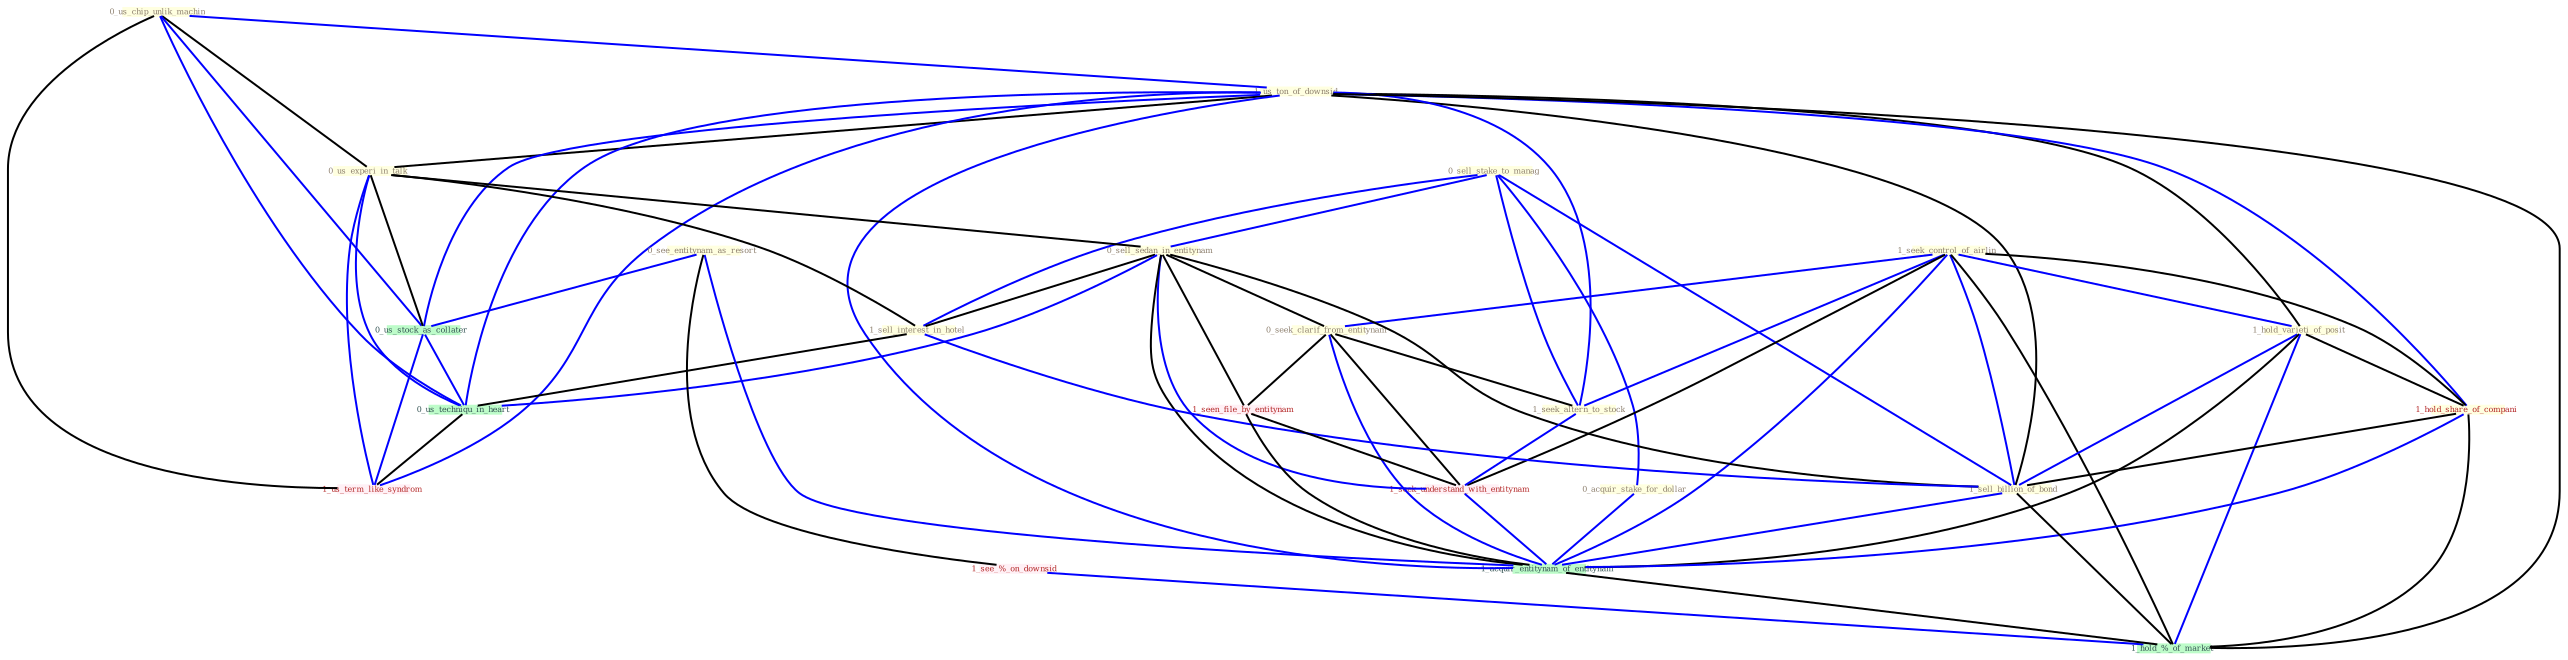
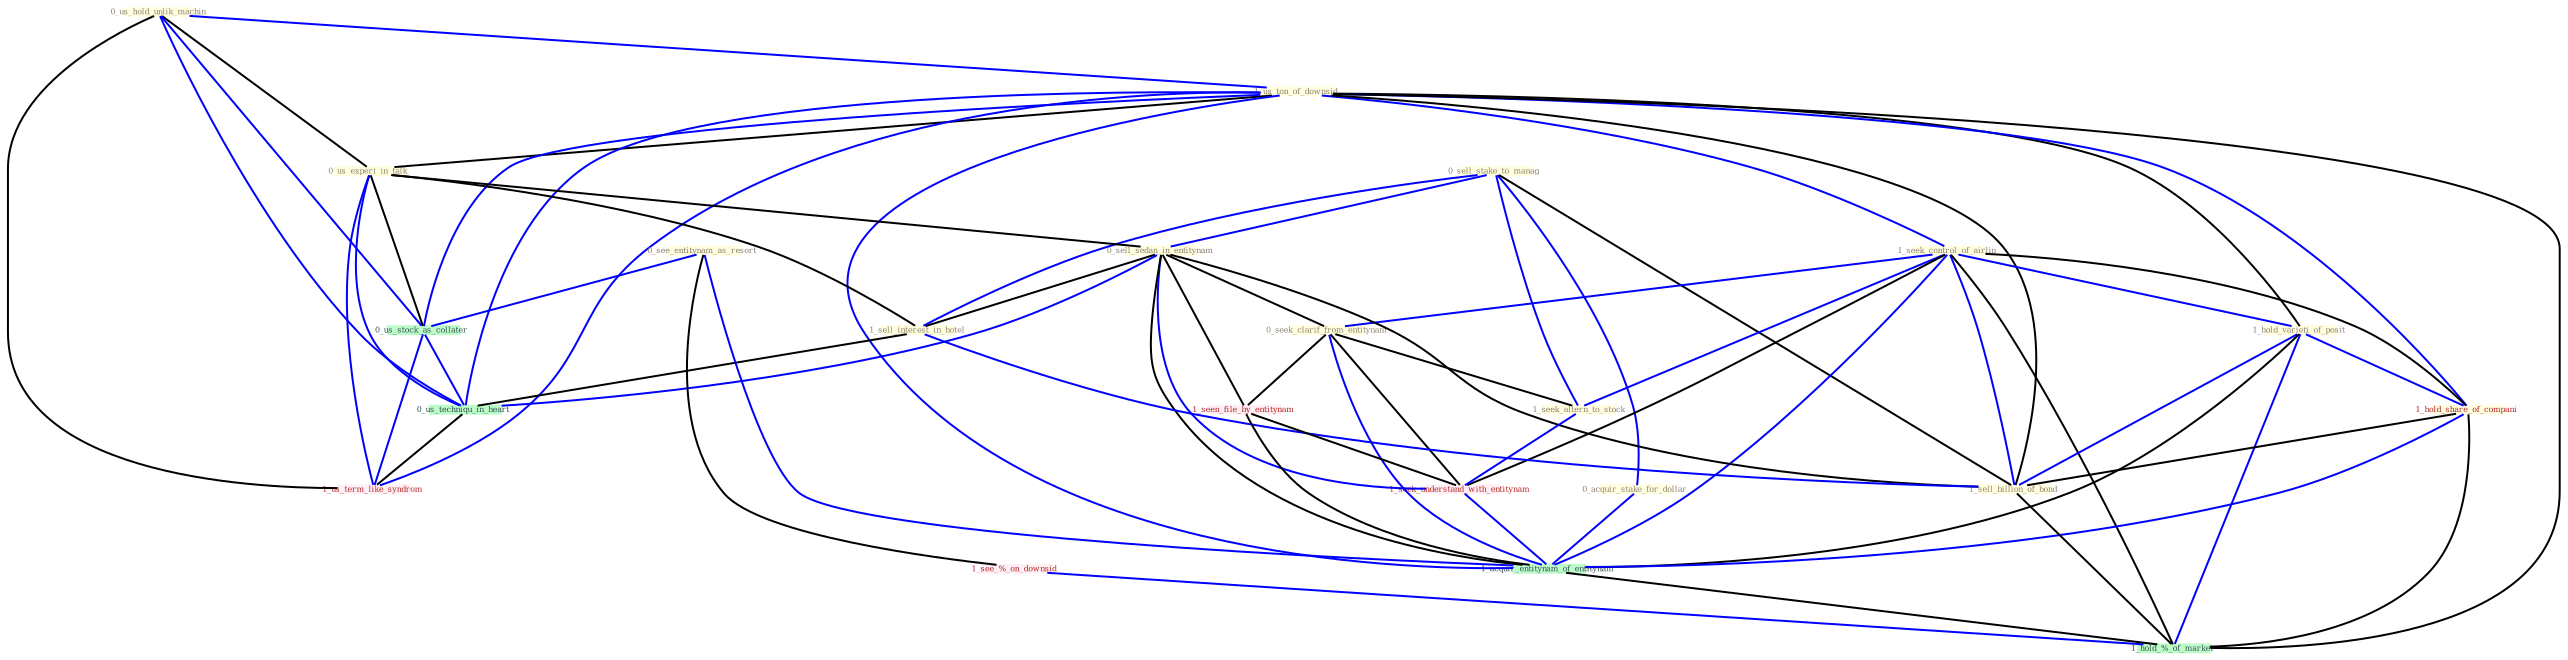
node "0_us_chip_unlik_machin": label "0_us_chip_unlik_machin" -> "0_us_hold_unlik_machin"
edge "1_us_ton_of_downsid" -- "1_seek_altern_to_stock": now "1_us_ton_of_downsid" -- "1_seek_control_of_airlin"
edge "0_sell_stake_to_manag" -- "1_sell_billion_of_bond": color blue -> black
edge "1_hold_varieti_of_posit" -- "1_hold_share_of_compani": color black -> blue
edge "1_sell_billion_of_bond" -- "1_acquir_entitynam_of_entitynam": removed
